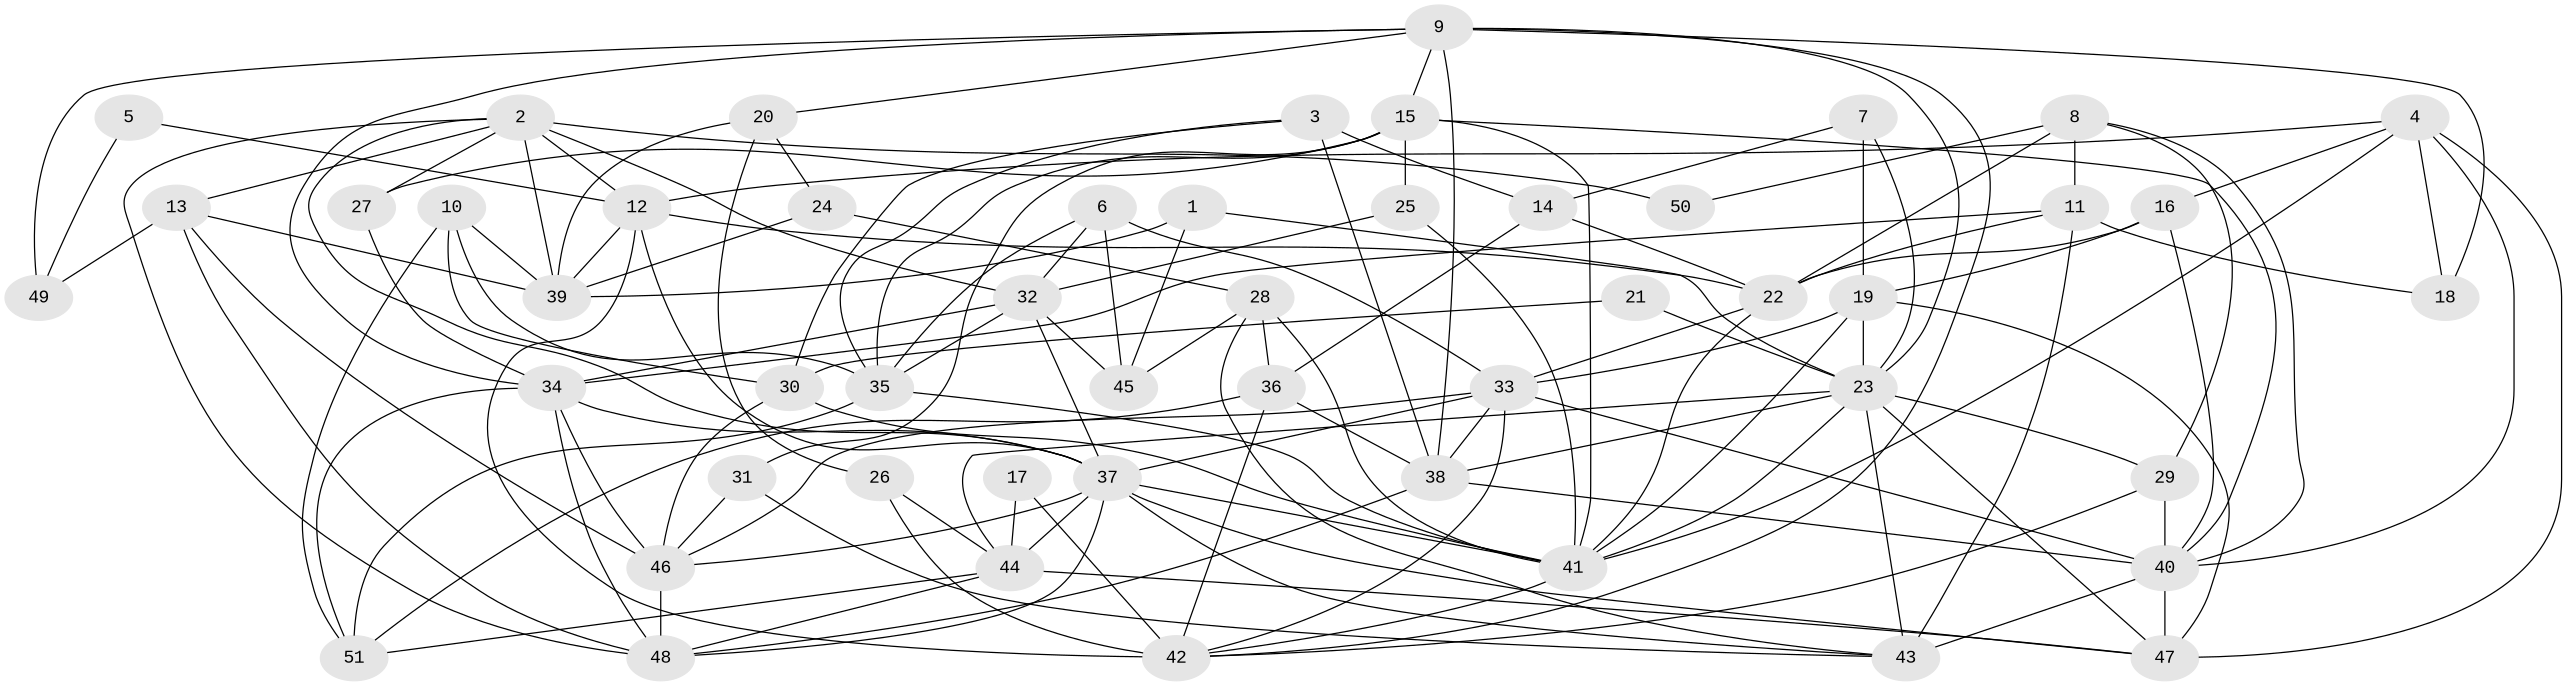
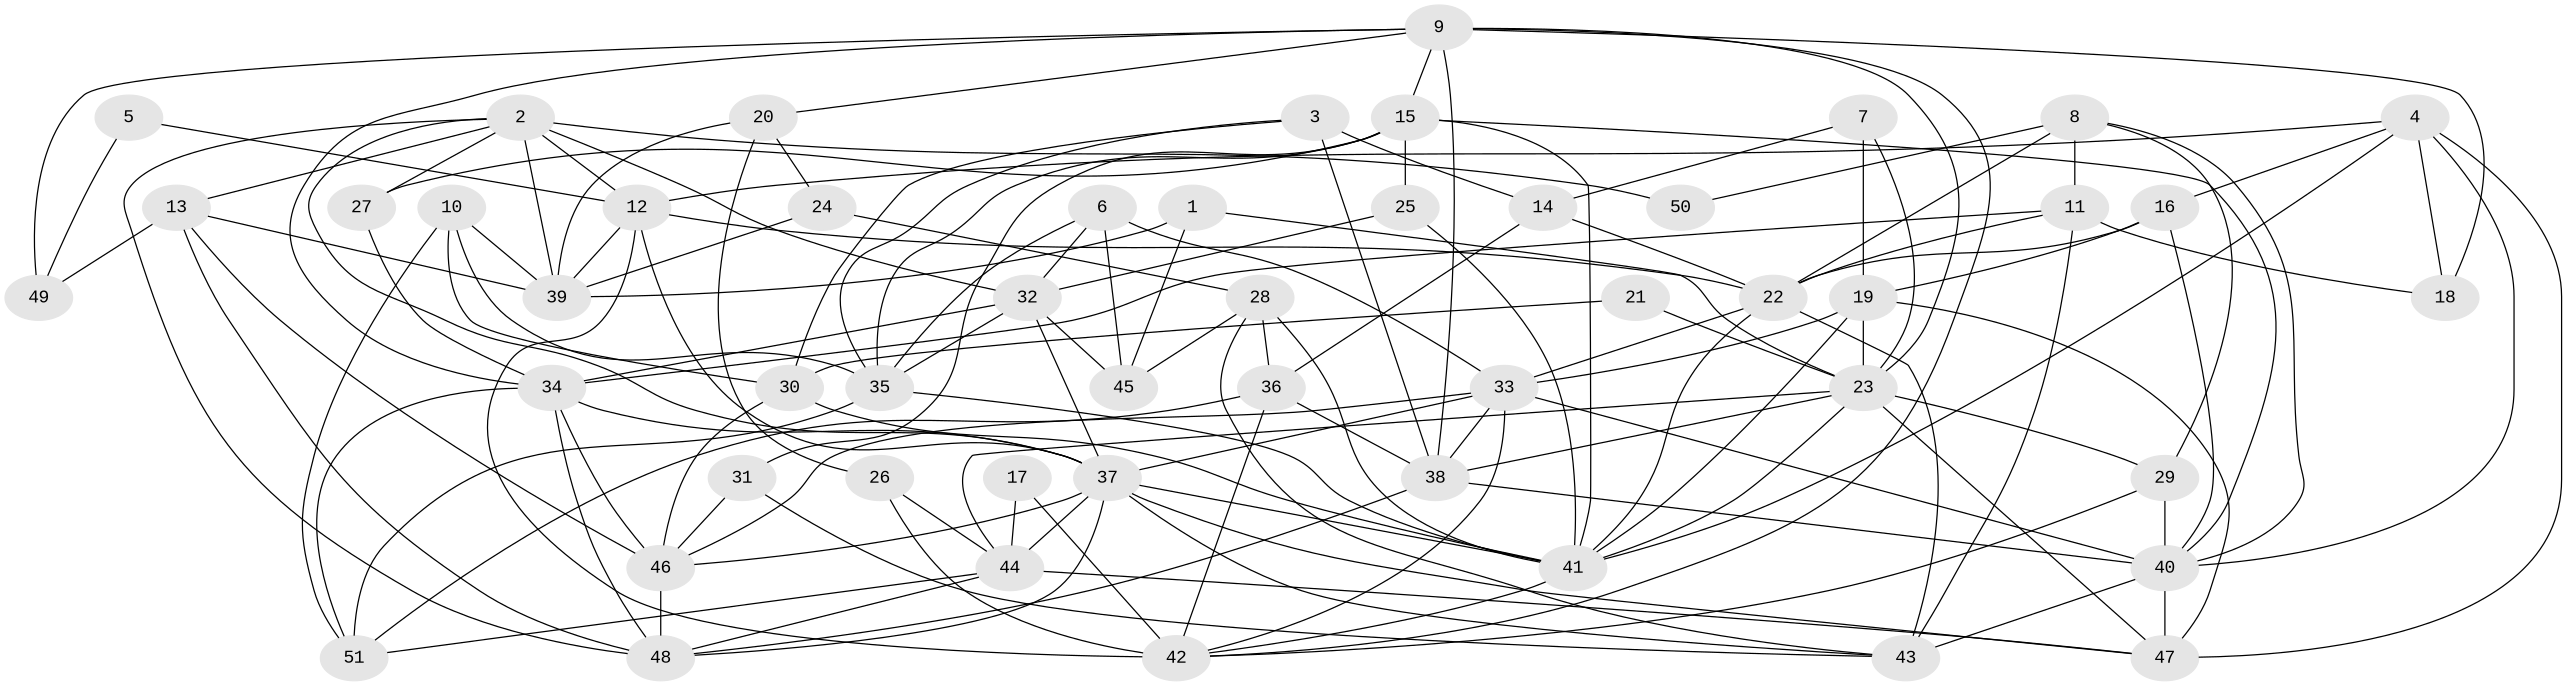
edge "23" -- "43": now "22" -- "43"
